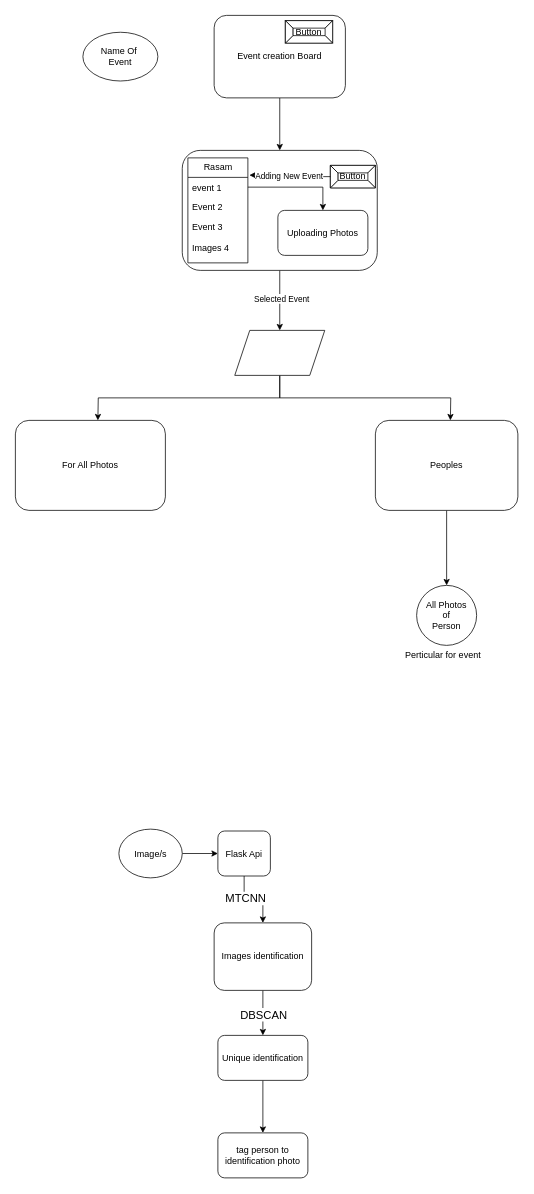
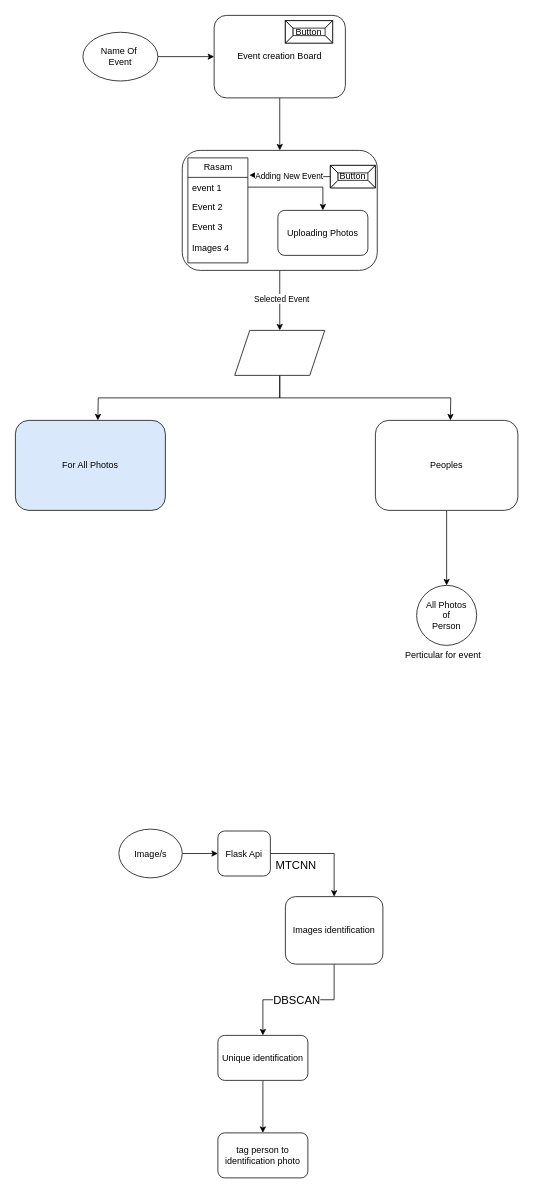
edge "Name Of Event" -> "Event creation Board": added
node "For All Photos": fillcolor #ffffff -> #dae8fc
node "Images identification": moved (263, 957) -> (334, 930)
